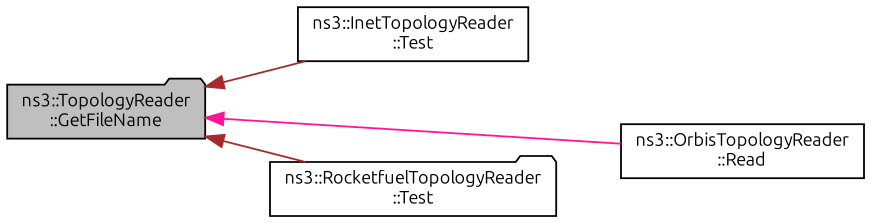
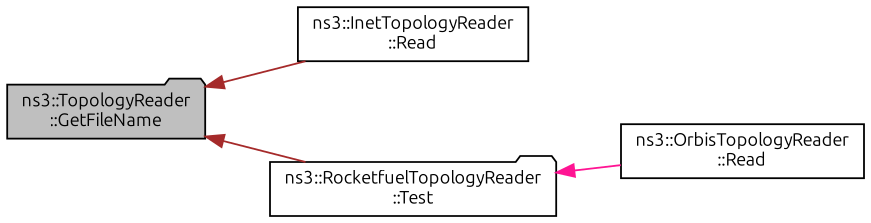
node "ns3::InetTopologyReader ::Test": label "ns3::InetTopologyReader ::Test" -> "ns3::InetTopologyReader ::Read"
edge "ns3::OrbisTopologyReader ::Read" -> "ns3::TopologyReader ::GetFileName": now "ns3::OrbisTopologyReader ::Read" -> "ns3::RocketfuelTopologyReader ::Test"
